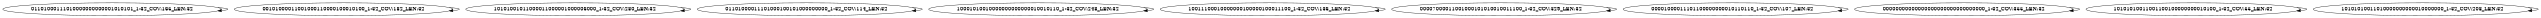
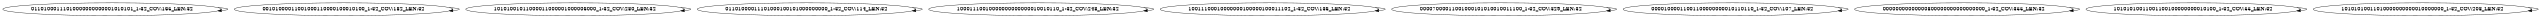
node "10001010010000000000000010010110_1-32_COV:248_LEN:32": label "10001010010000000000000010010110_1-32_COV:248_LEN:32" -> "10001110010000000000000010010110_1-32_COV:248_LEN:32"
node "10011100010000000100000100011100_1-32_COV:136_LEN:32": label "10011100010000000100000100011100_1-32_COV:136_LEN:32" -> "10011100010000000100000100011102_1-32_COV:136_LEN:32"
node "00001000011101100000000010110110_1-32_COV:107_LEN:32": label "00001000011101100000000010110110_1-32_COV:107_LEN:32" -> "00001000011001100000000010110110_1-32_COV:107_LEN:32"
node "00000000000000000000000000000000_1-32_COV:355_LEN:32": label "00000000000000000000000000000000_1-32_COV:355_LEN:32" -> "00000000000000800000000000000000_1-32_COV:355_LEN:32"
